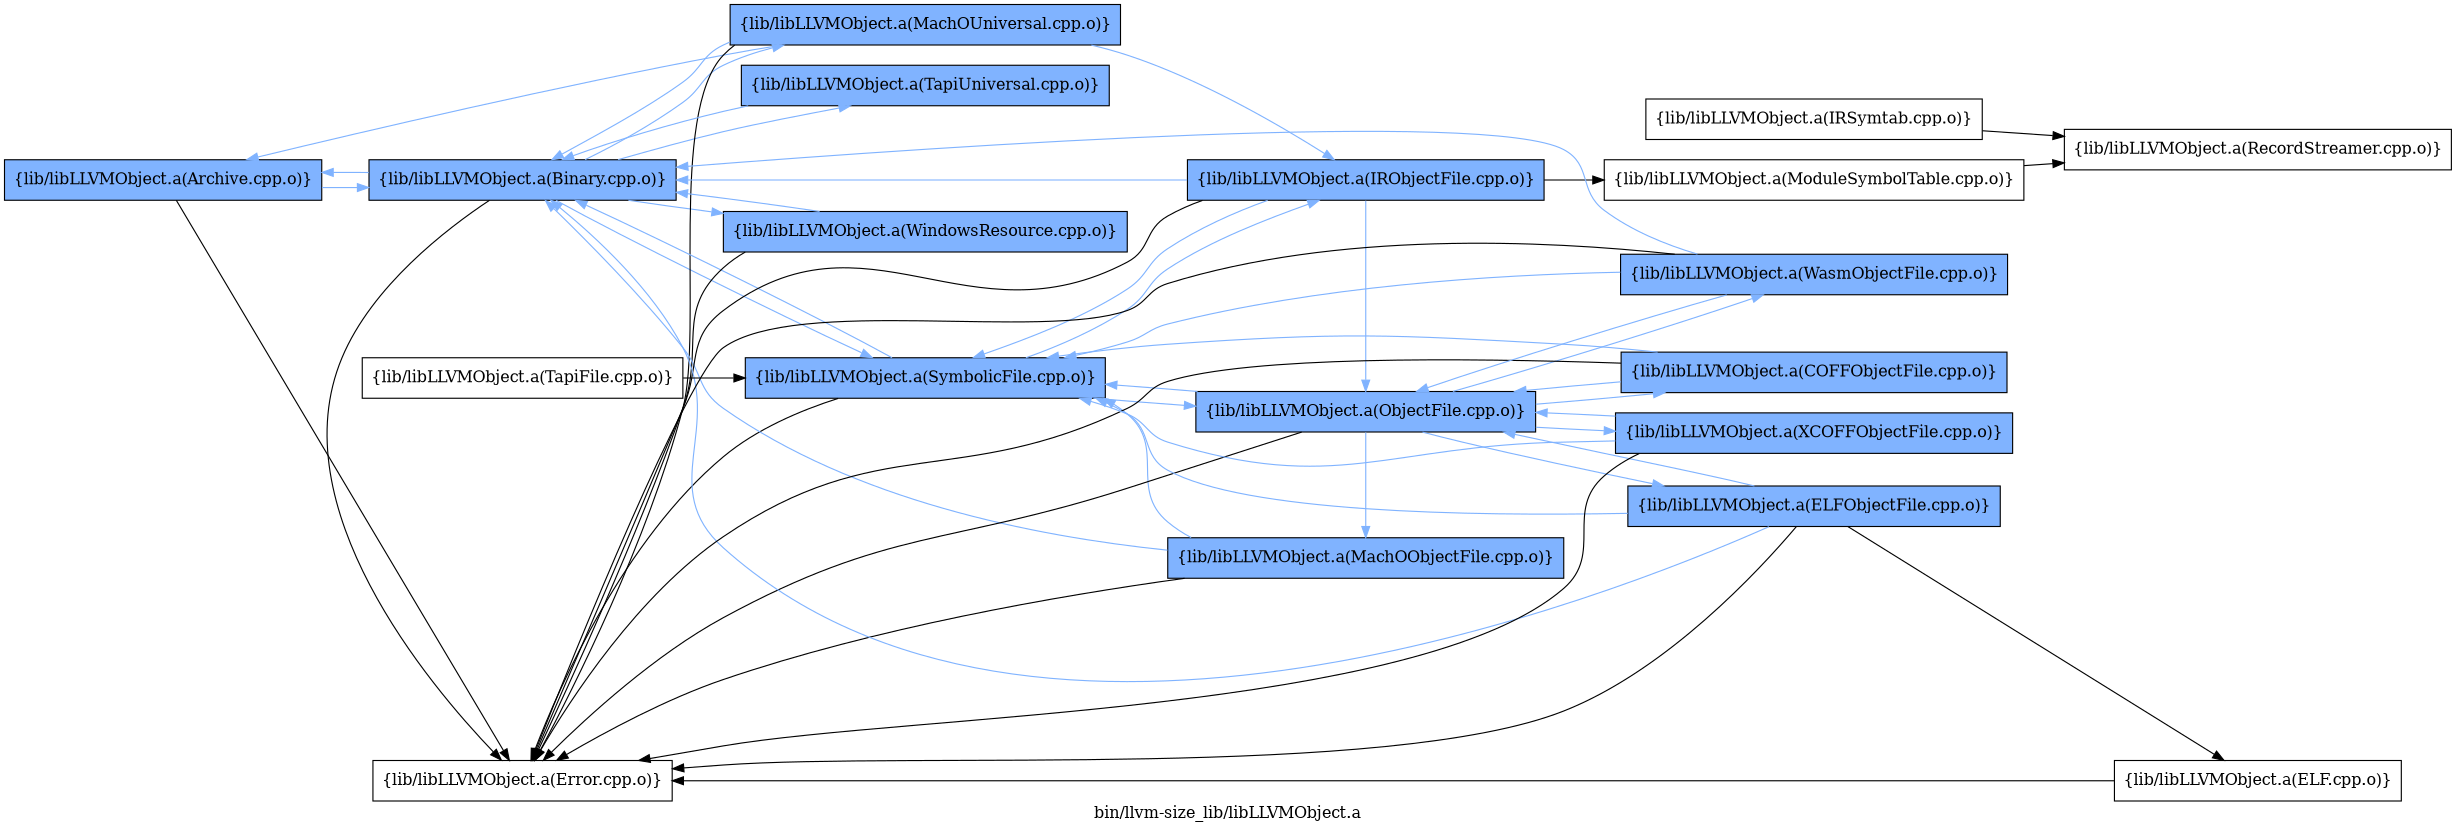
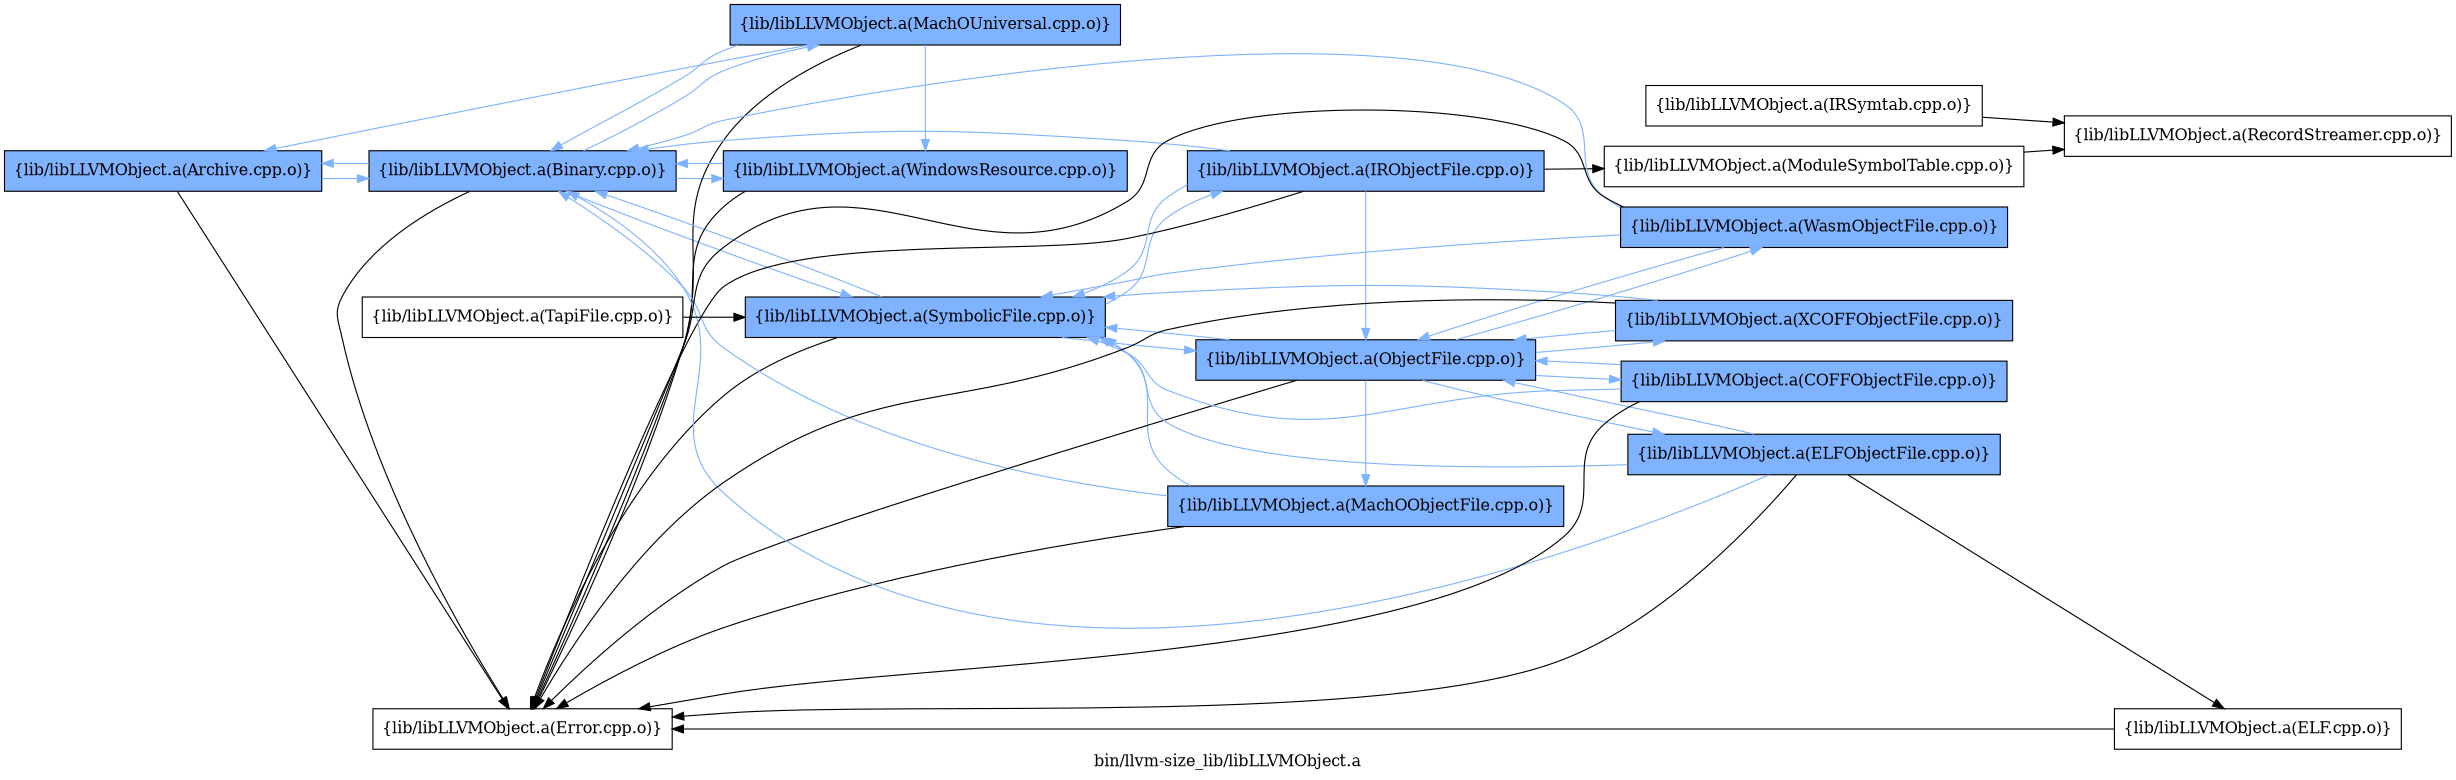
node "{lib/libLLVMObject.a(TapiUniversal.cpp.o)}": removed
edge "{lib/libLLVMObject.a(MachOUniversal.cpp.o)}" -> "{lib/libLLVMObject.a(IRObjectFile.cpp.o)}": now "{lib/libLLVMObject.a(MachOUniversal.cpp.o)}" -> "{lib/libLLVMObject.a(WindowsResource.cpp.o)}"
